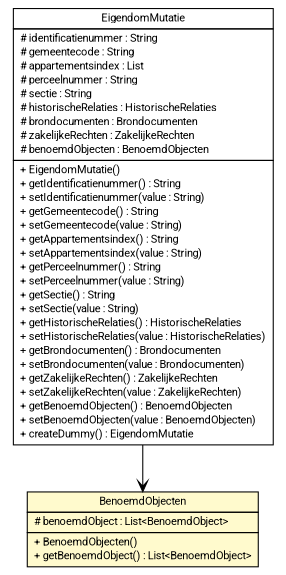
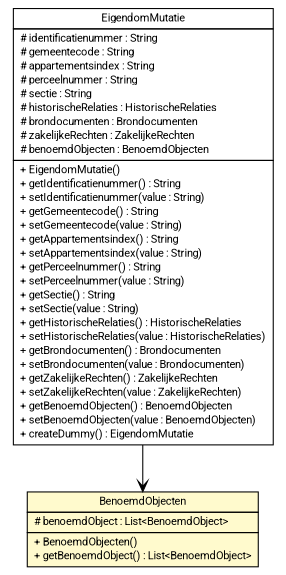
node "EigendomMutatie": text "# appartementsindex : List" -> "# appartementsindex : String"
